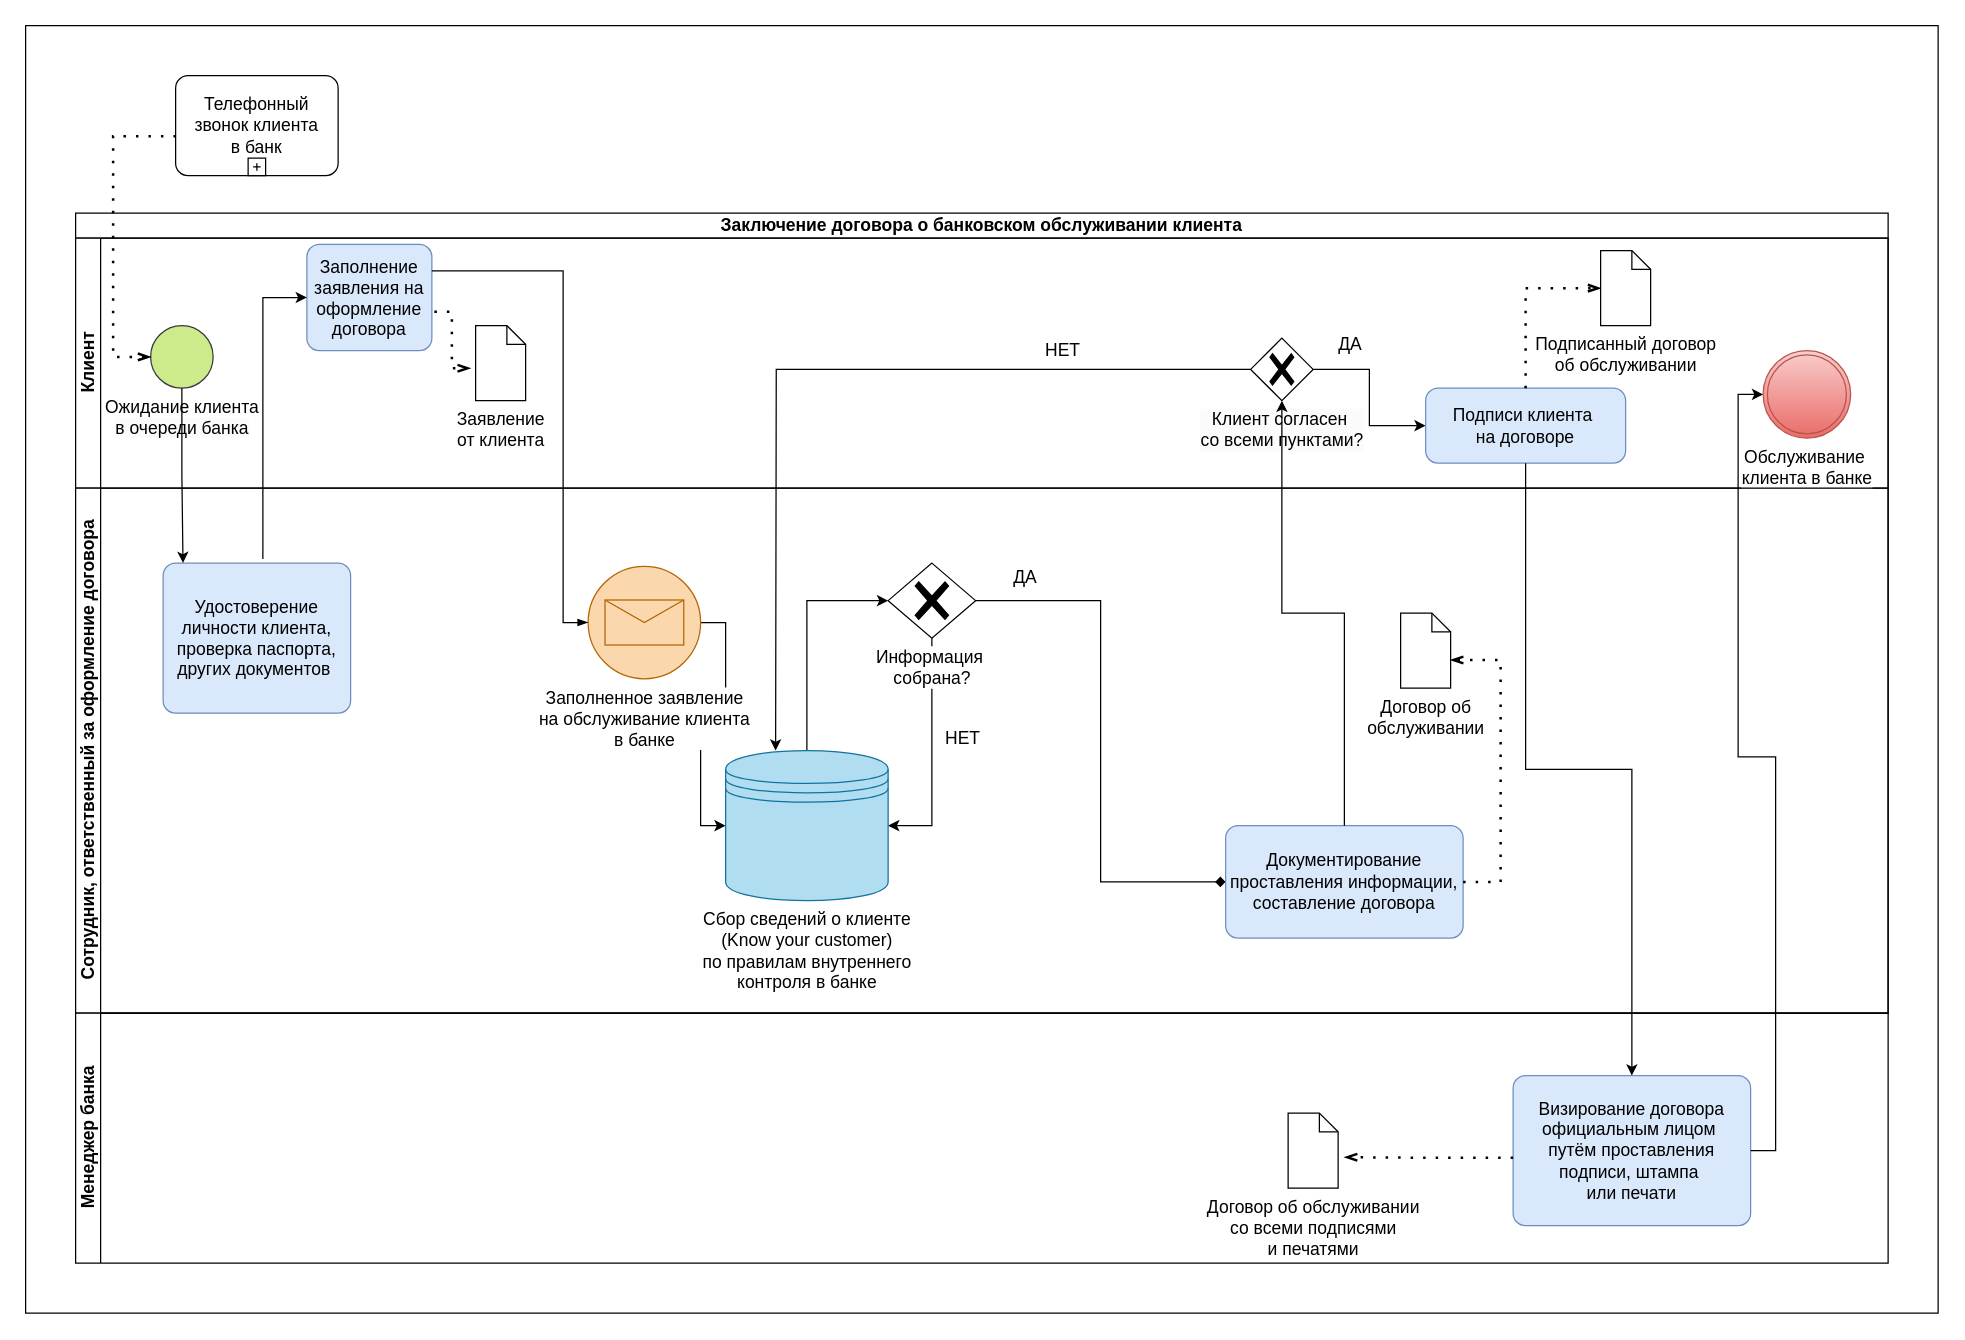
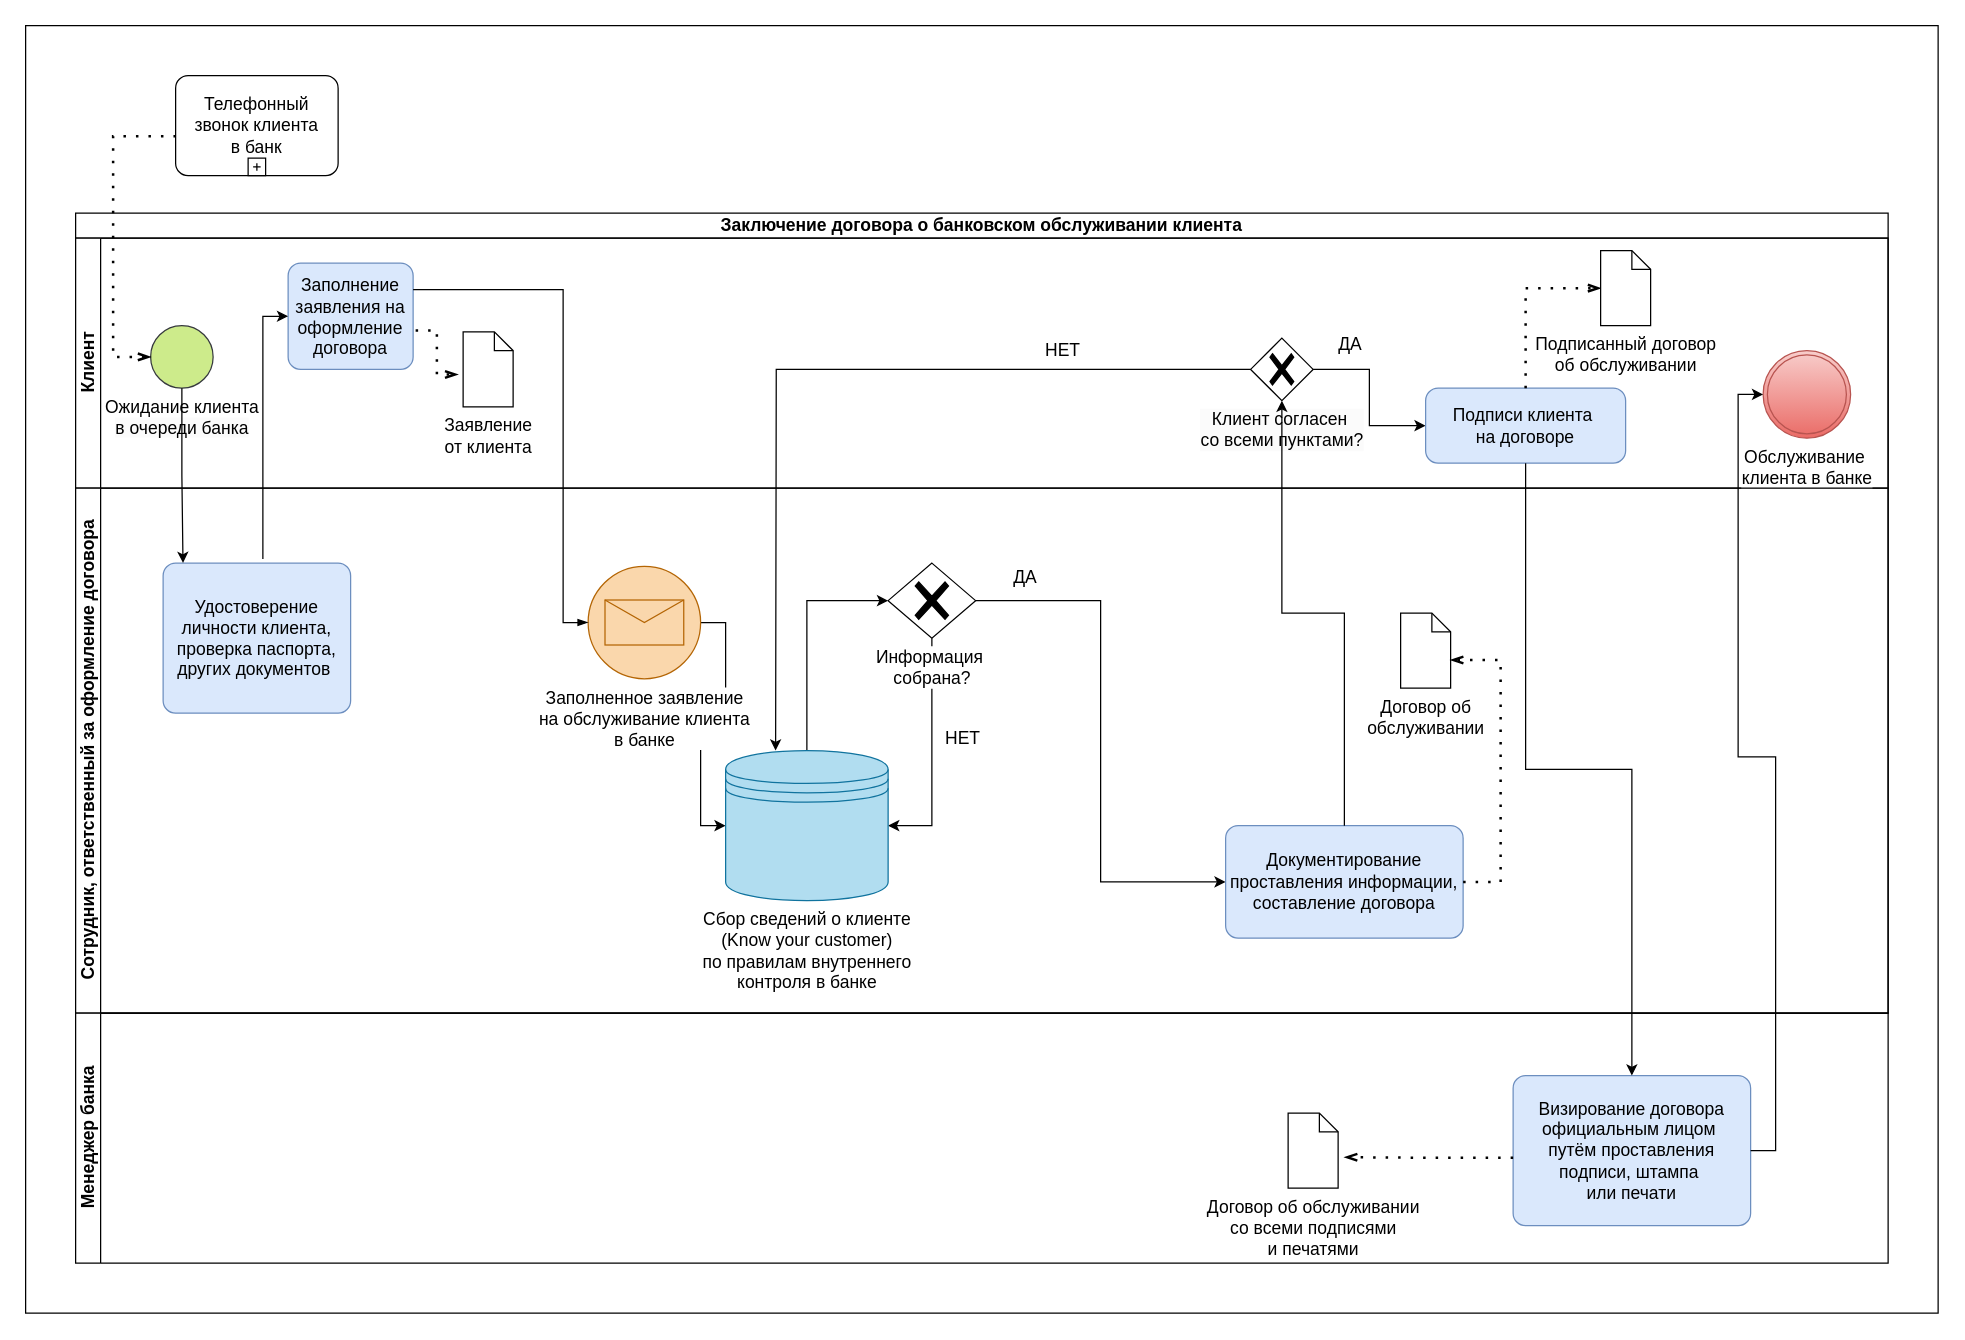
node "Заполнение заявления на оформление договора": moved (369, 298) -> (351, 316)
node "Заявление от клиента": moved (501, 363) -> (488, 369)
edge "Информация собрана?" -> "Документирование проставления информации, составление договора": arrowhead diamond -> classic
